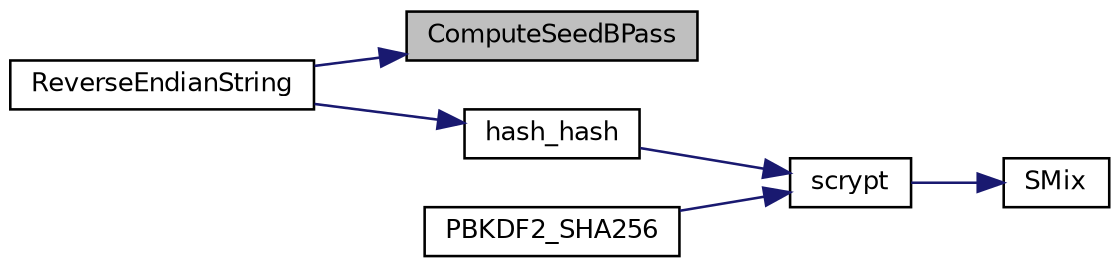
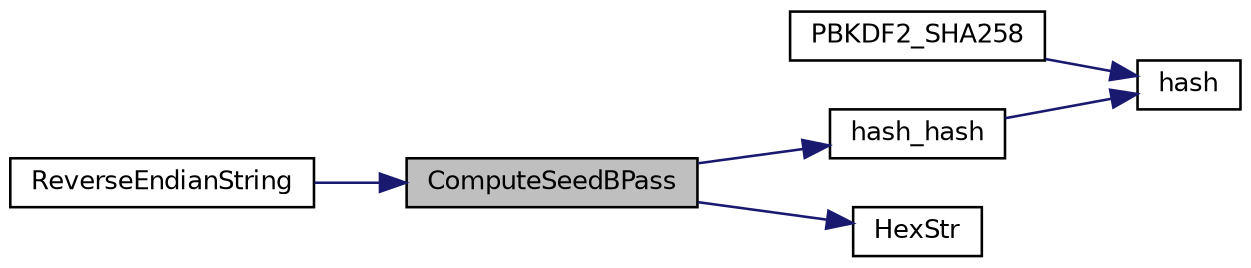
edge "ReverseEndianString" -> "hash_hash": now "ComputeSeedBPass" -> "hash_hash"
node "scrypt": label "scrypt" -> "hash"
node "SMix": removed
node "PBKDF2_SHA256": label "PBKDF2_SHA256" -> "PBKDF2_SHA258"
node "HexStr": added
